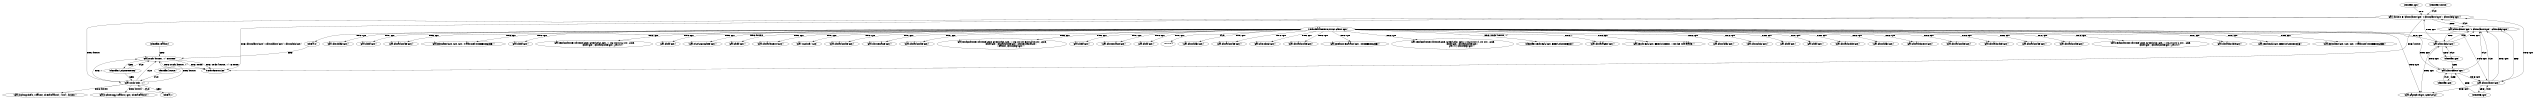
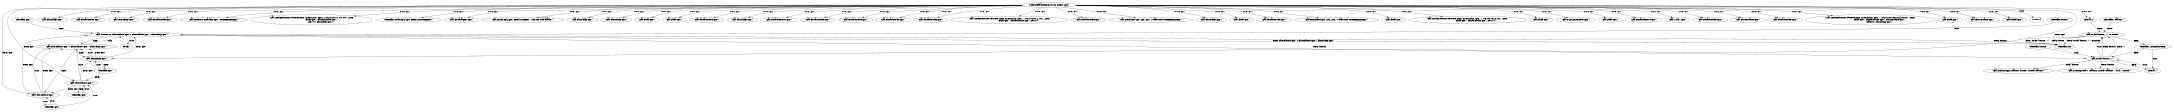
edge "(MethodParameterIn,struct Client* cptr)" -> "(Call,IsSASLComplete(cptr))": label "DDG: hoststr" -> "DDG: cptr"
edge "(MethodParameterIn,struct Client* cptr)" -> "(Identifier,send_reply(cptr, ERR_SASLALREADY))": label "DDG: strchr(hoststr, ':')" -> "DDG: cptr"
edge "(MethodParameterIn,struct Client* cptr)" -> "(Call,cli_saslagent(cptr))": label "DDG: ':'" -> "DDG: cptr"
node "(Call,(snprintf*) cptr)": label "(Call,(snprintf*) cptr)" -> "(Call,(void*) cptr)"
node "(Call,send_reply(cptr, ERR_SASLTOOLONG))": removed
node "(Block,)": added
edge "(Identifier,SASLTOOLONG)" -> "(Call,strchr(hoststr, ':') != NULL)": now "(Identifier,SASLTOOLONG)" -> "(Literal,':')"
node "(MethodReturn,int)": label "(MethodReturn,int)" -> "(Identifier,int)"
node "(Call,strchr(exit, ':'))": label "(Call,strchr(exit, ':'))" -> "(Call,strchr(hoststr, ':'))"
node "(Call,ircd_strncpy(realhost, cptr, sizeof(realhost)))": label "(Call,ircd_strncpy(realhost, cptr, sizeof(realhost)))" -> "(Call,ircd_strncpy(realhost, hoststr, sizeof(realhost)))"
node "(Call,CapActive(cptr, CAP_SASL))": removed
